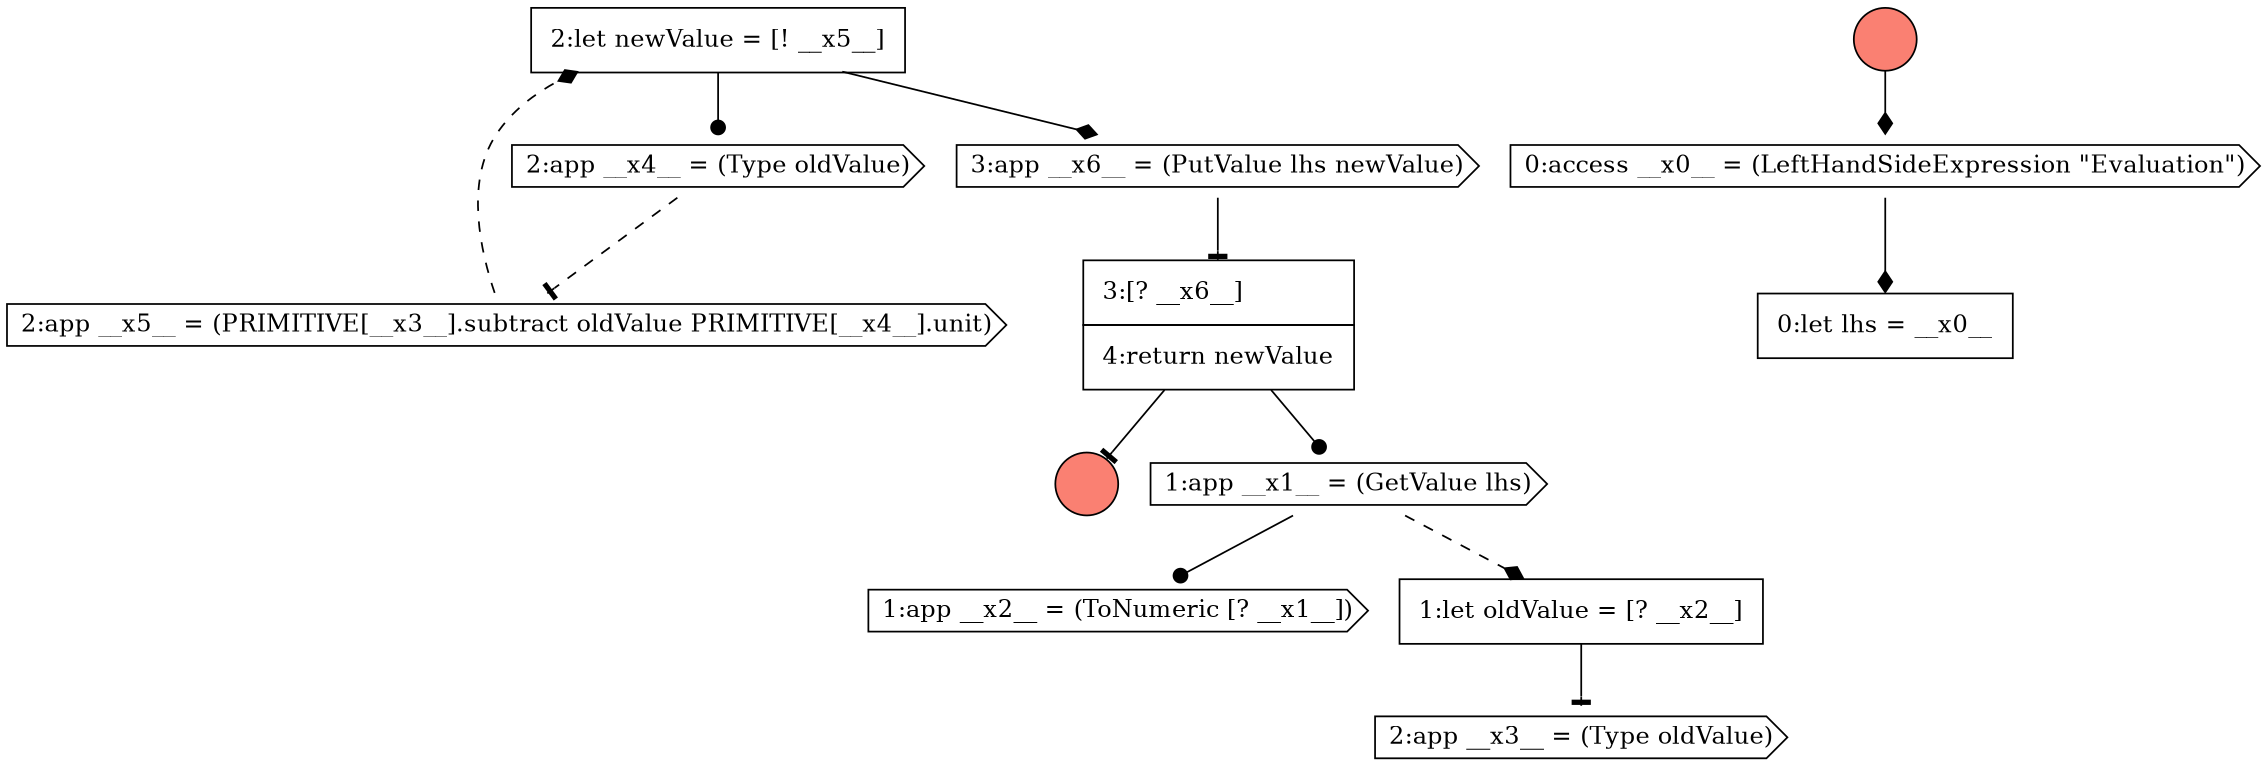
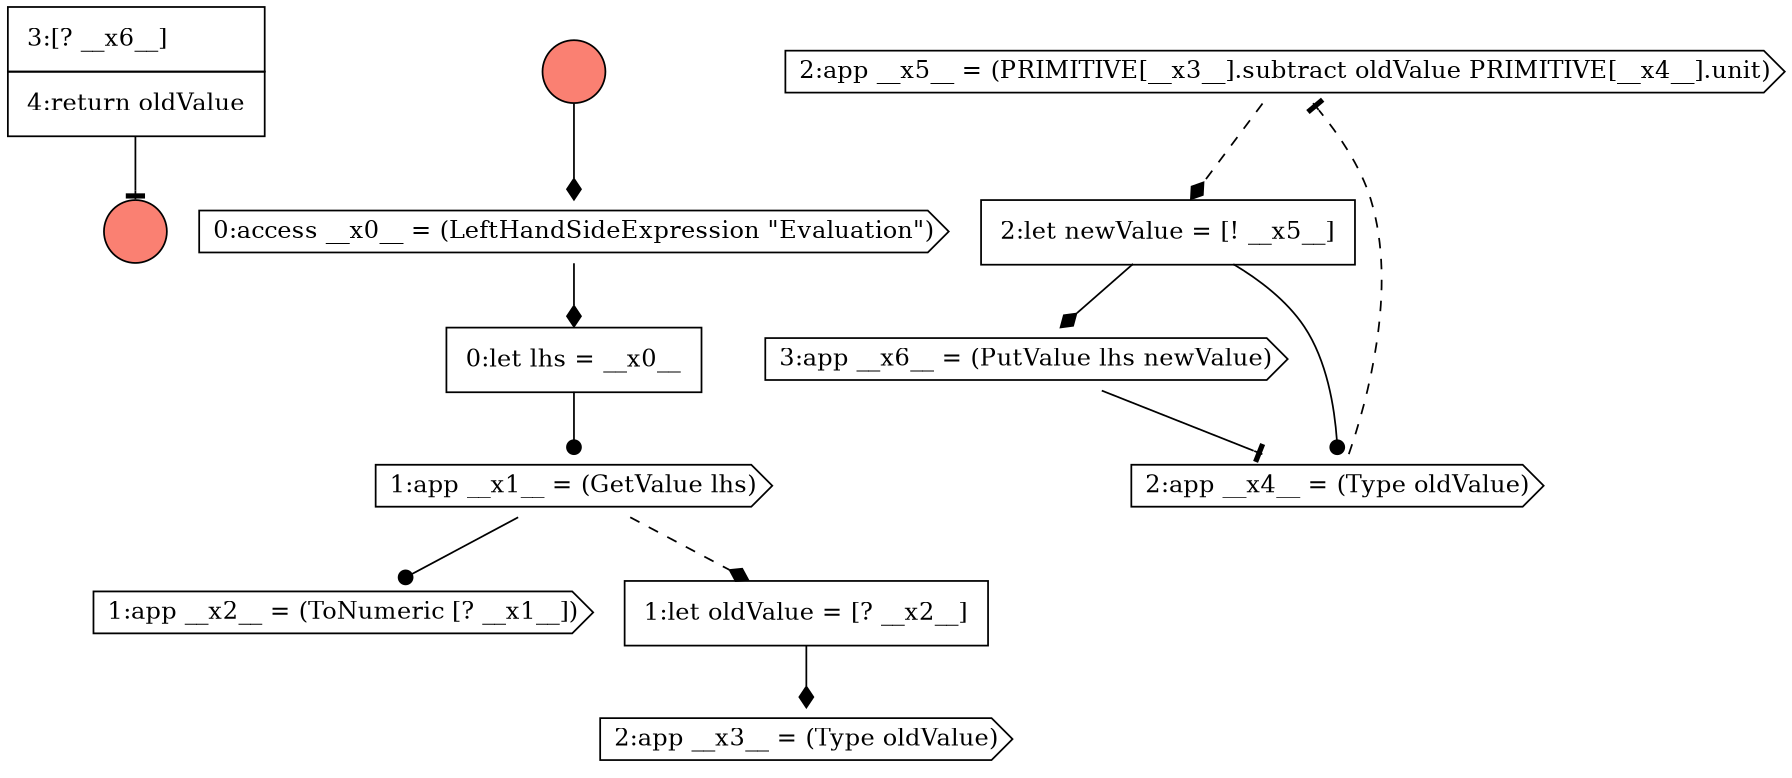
edge "3:app __x6__ = (PutValue lhs newValue)" -> "3:[? __x6__]": now "3:app __x6__ = (PutValue lhs newValue)" -> "2:app __x4__ = (Type oldValue)"
node "3:[? __x6__]": text "4:return newValue" -> "4:return oldValue"
edge "3:[? __x6__]" -> "1:app __x1__ = (GetValue lhs)": now "0:let lhs = __x0__" -> "1:app __x1__ = (GetValue lhs)"
edge "1:let oldValue = [? __x2__]" -> "2:app __x3__ = (Type oldValue)": arrowhead tee -> diamond
